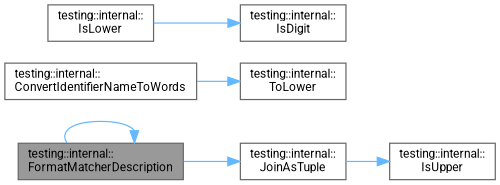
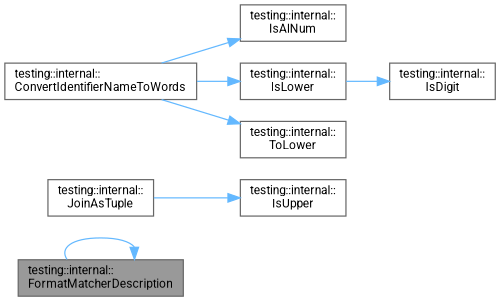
node "testing::internal:: IsAlNum": added
edge "testing::internal:: ConvertIdentifierNameToWords" -> "testing::internal:: IsLower": added
edge "testing::internal:: FormatMatcherDescription" -> "testing::internal:: JoinAsTuple": removed
